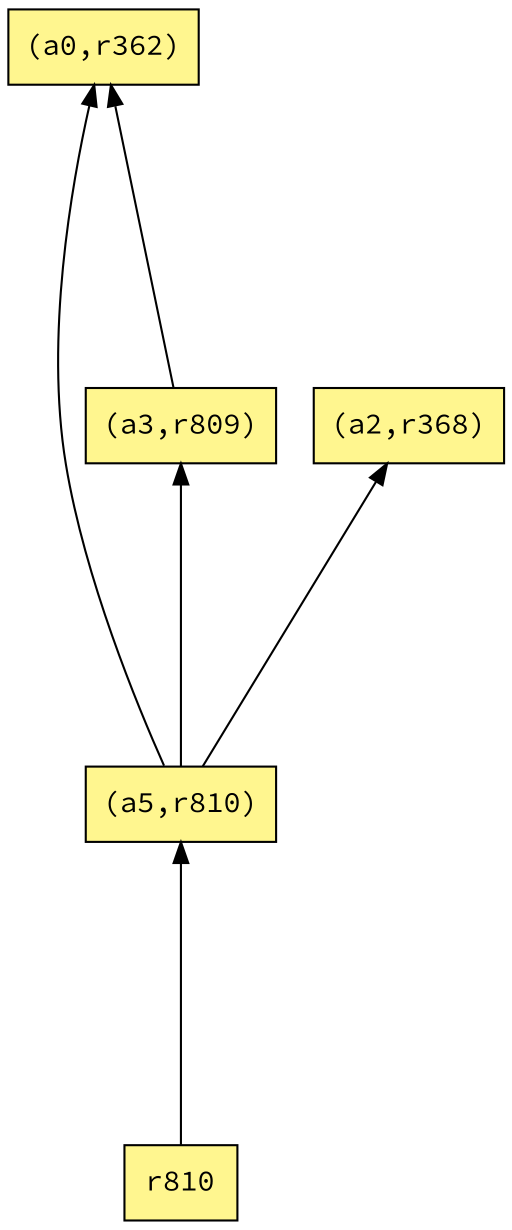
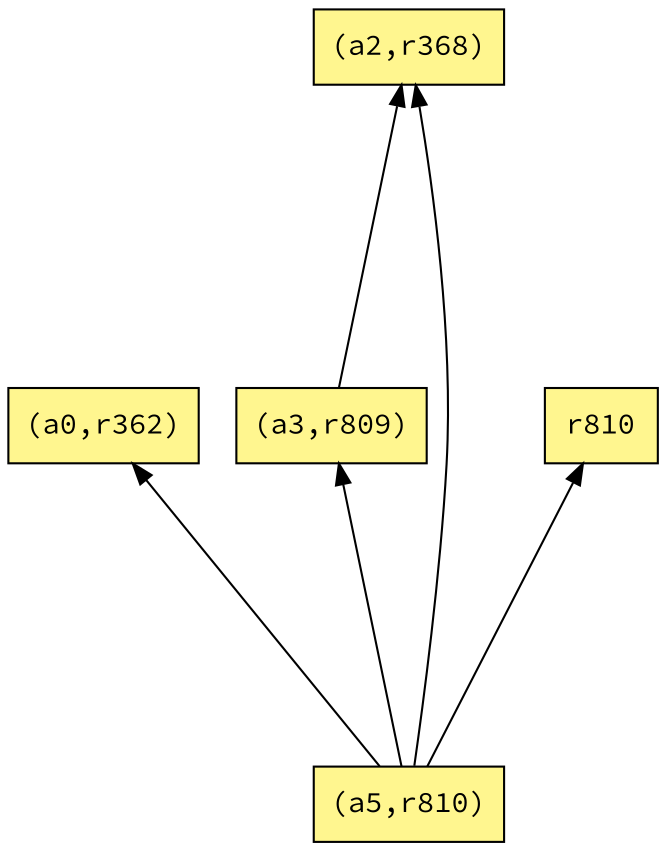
edge "(a3,r809)" -> "(a0,r362)": now "(a3,r809)" -> "(a2,r368)"
edge "r810" -> "(a5,r810)": reversed
